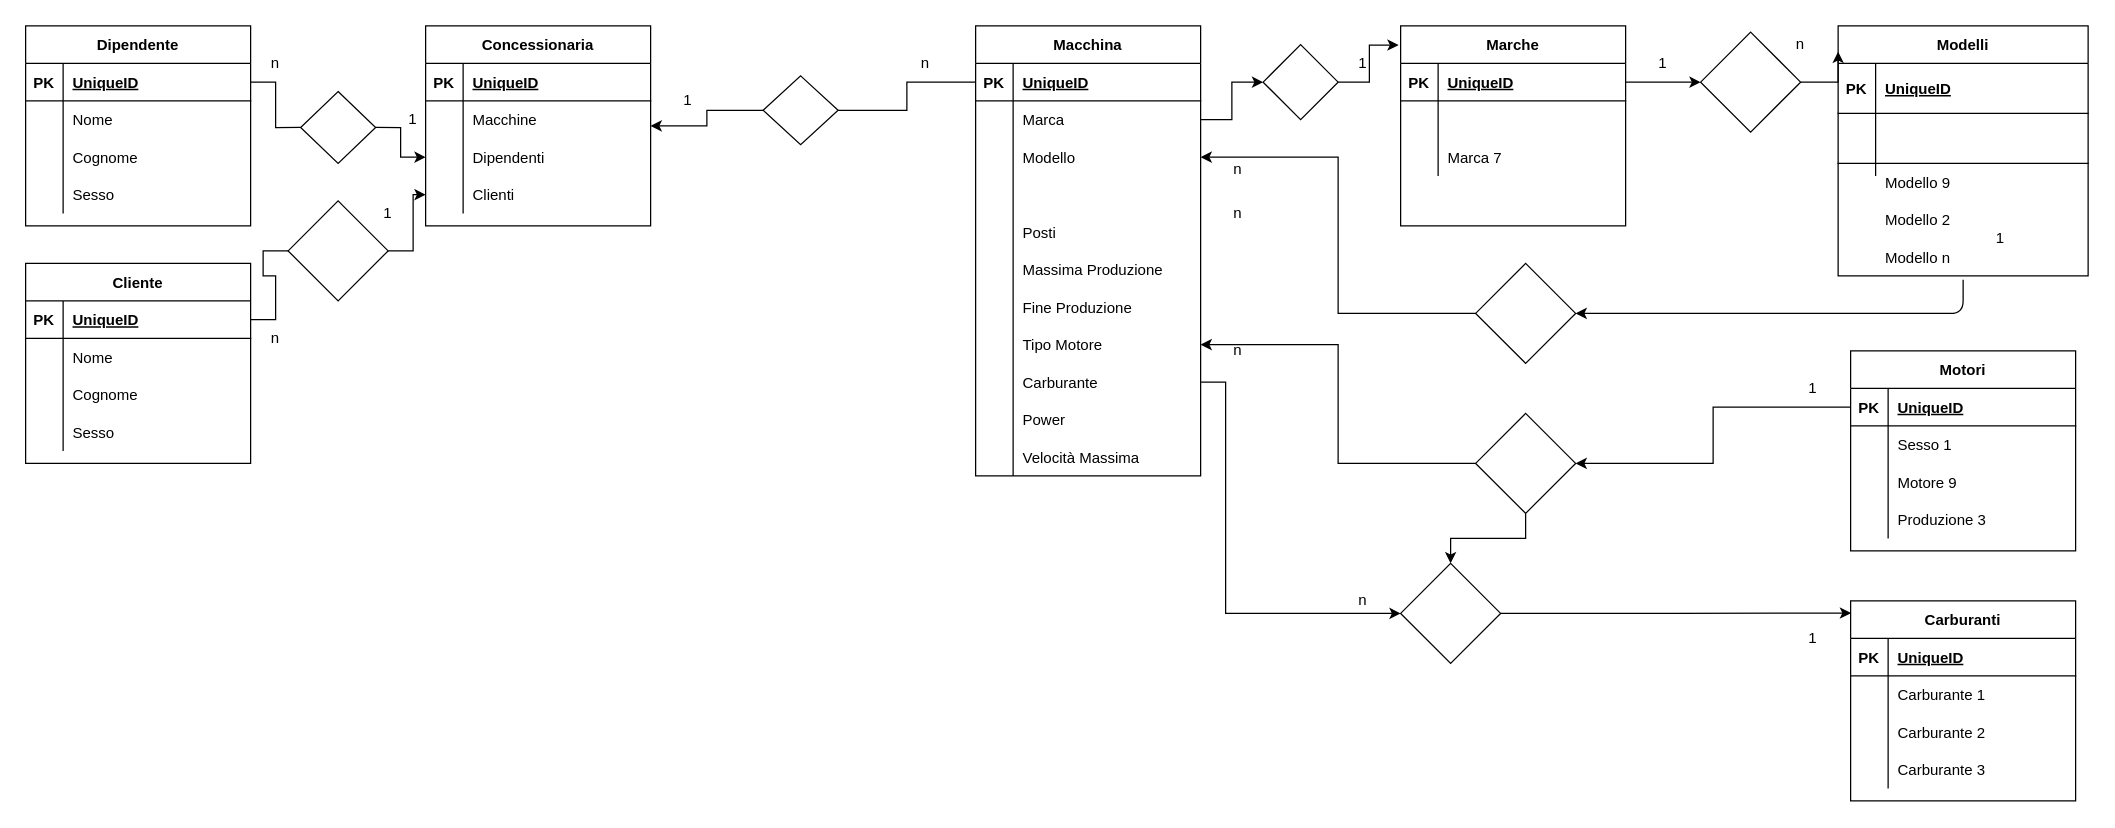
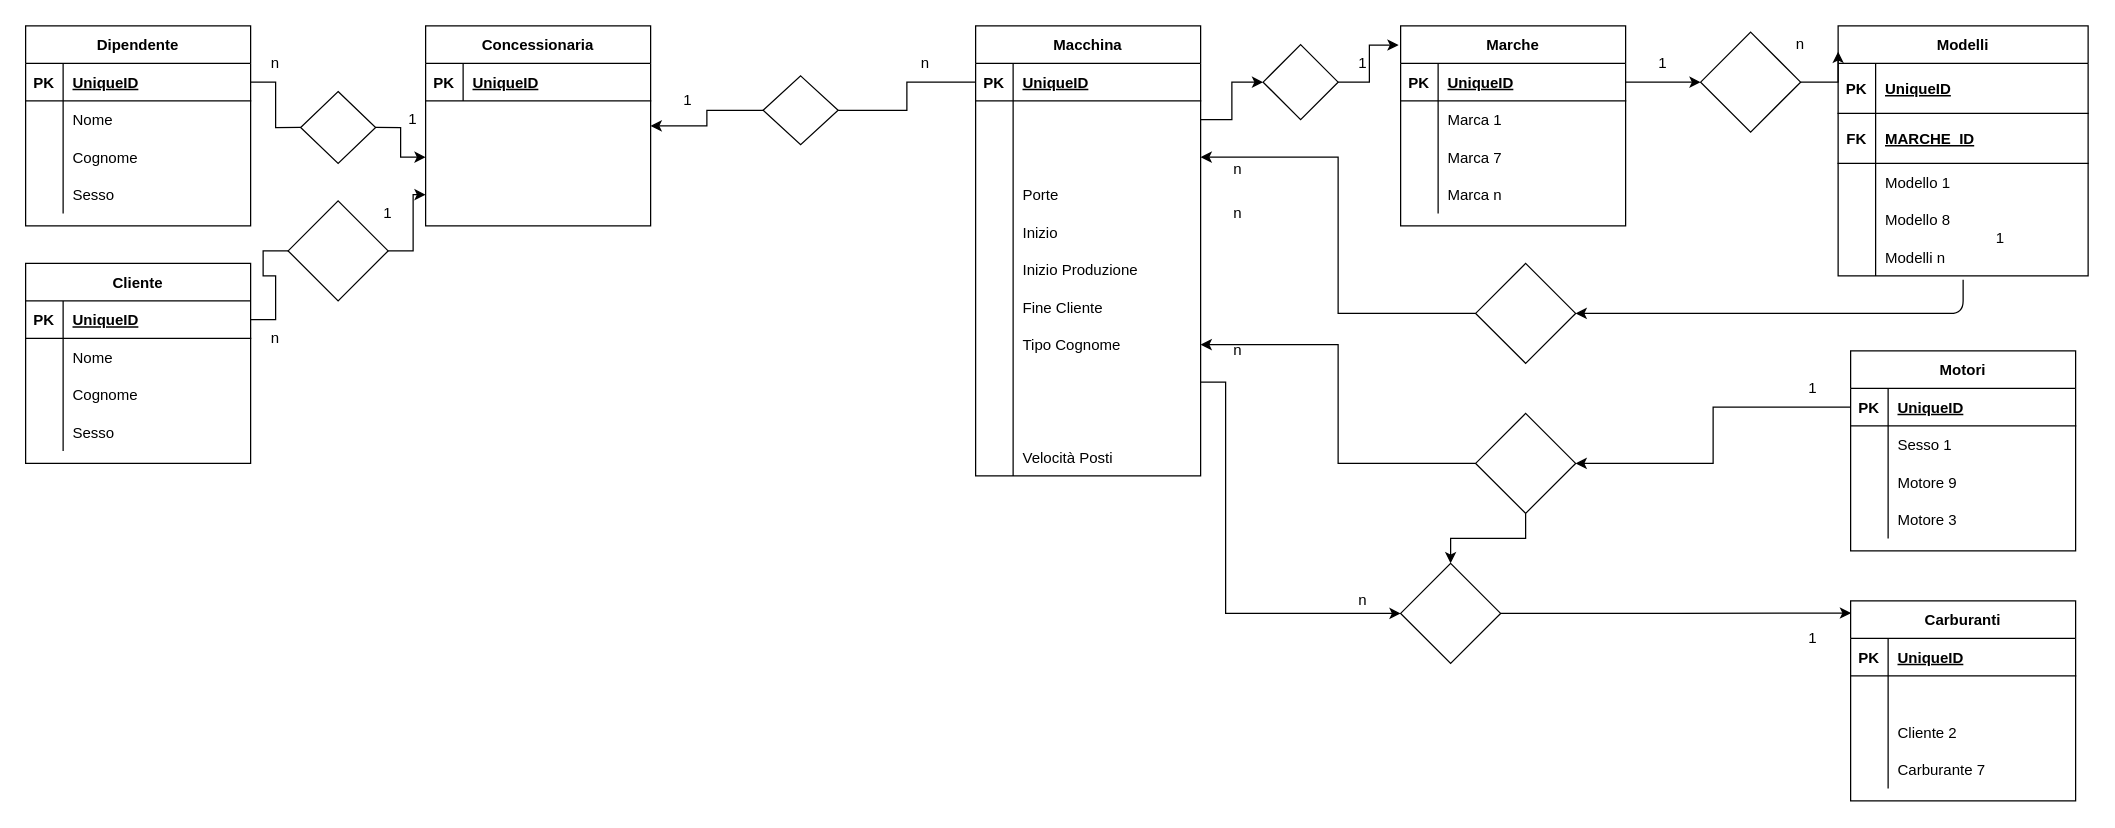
node "Macchine": removed
node "Marca": removed
node "Marca 1": added
node "FK": added
node "MARCHE_ID": added
node "Dipendenti": removed
node "Modello": removed
node "Modello 9": label "Modello 9" -> "Modello 1"
node "Clienti": removed
node "Porte": added
node "Marca n": added
node "Modello 2": label "Modello 2" -> "Modello 8"
node "Posti": label "Posti" -> "Inizio"
node "Modello n": label "Modello n" -> "Modelli n"
node "Massima Produzione": label "Massima Produzione" -> "Inizio Produzione"
node "Fine Produzione": label "Fine Produzione" -> "Fine Cliente"
node "Tipo Motore": label "Tipo Motore" -> "Tipo Cognome"
node "Carburante": removed
node "Power": removed
node "Velocità Massima": label "Velocità Massima" -> "Velocità Posti"
node "Produzione 3": label "Produzione 3" -> "Motore 3"
node "Carburante 1": removed
node "Carburante 2": label "Carburante 2" -> "Cliente 2"
node "Carburante 3": label "Carburante 3" -> "Carburante 7"
